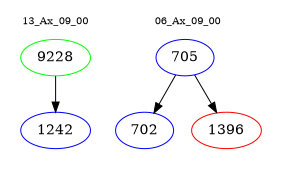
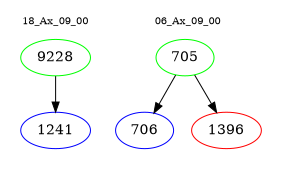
cluster "13_Ax_09_00": label "13_Ax_09_00" -> "18_Ax_09_00"
node "705": color blue -> green
node "1242": label "1242" -> "1241"
node "702": label "702" -> "706"
